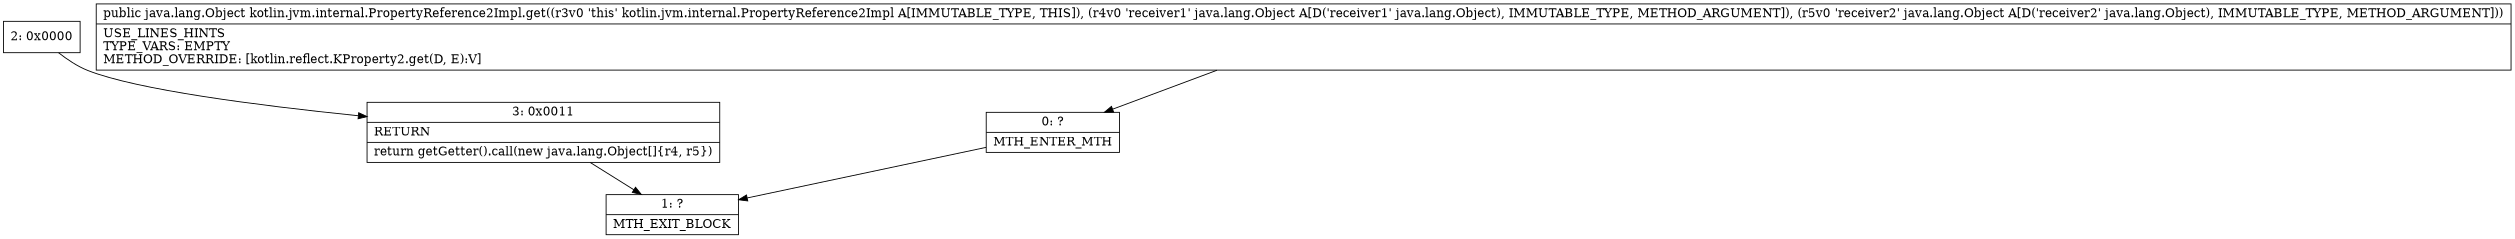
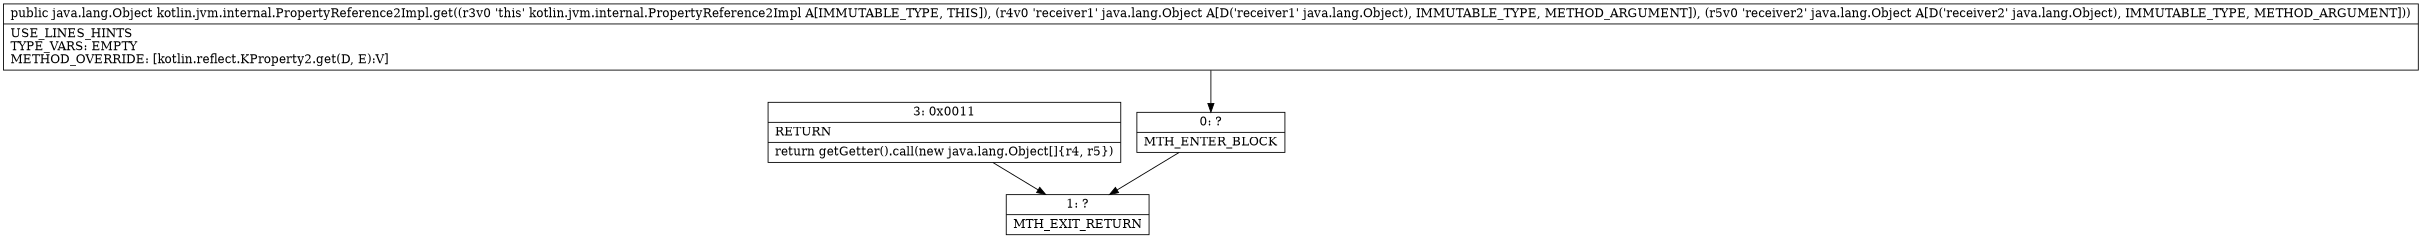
node "2: 0x0000": removed
node "0: ?": text "MTH_ENTER_MTH" -> "MTH_ENTER_BLOCK"
node "1: ?": text "MTH_EXIT_BLOCK" -> "MTH_EXIT_RETURN"
